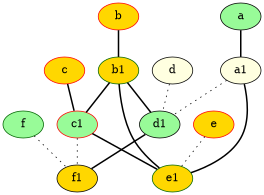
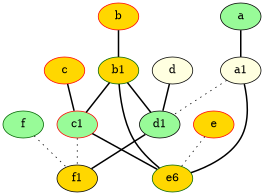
edge "d" -- "d1": style dotted -> bold
node "e1": label "e1" -> "e6"
